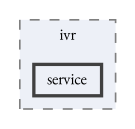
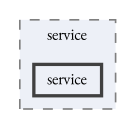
cluster "ivr": label "ivr" -> "service"
